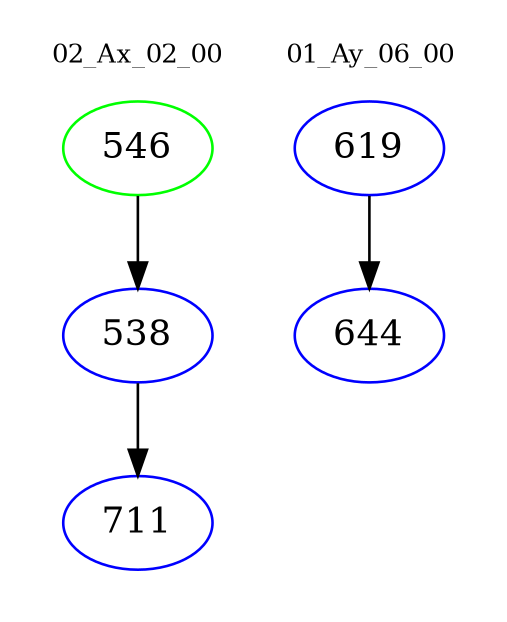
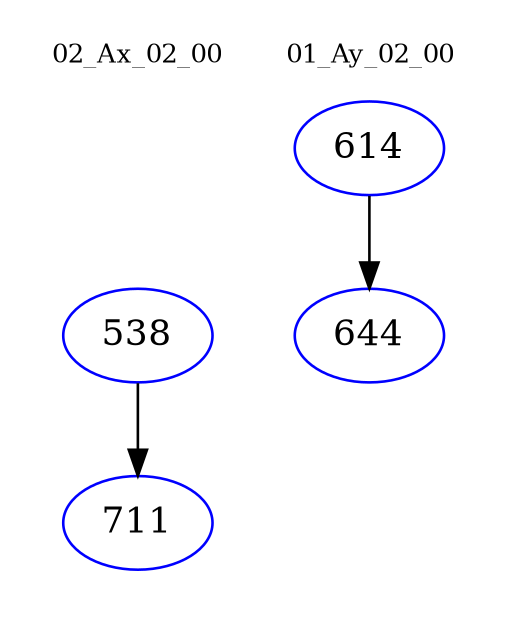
cluster "01_Ay_06_00": label "01_Ay_06_00" -> "01_Ay_02_00"
node "546": removed
node "619": label "619" -> "614"
